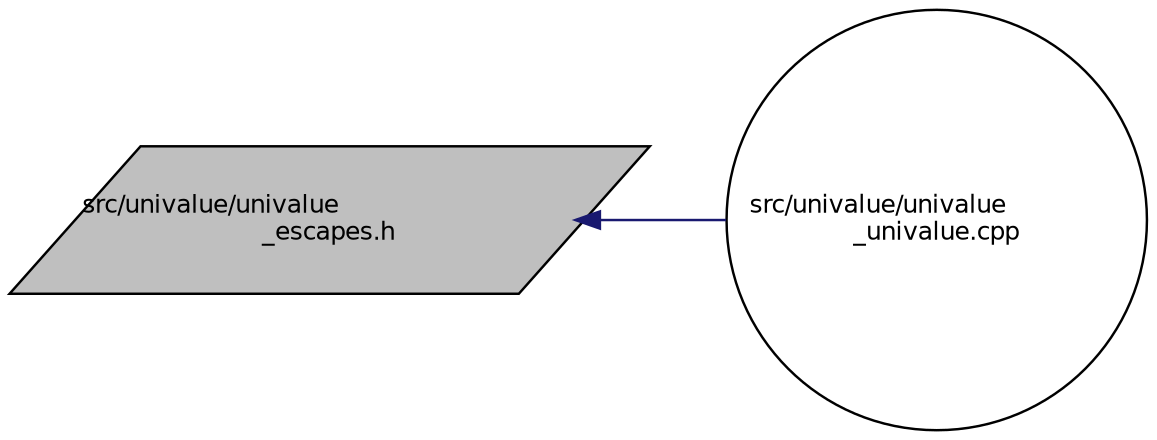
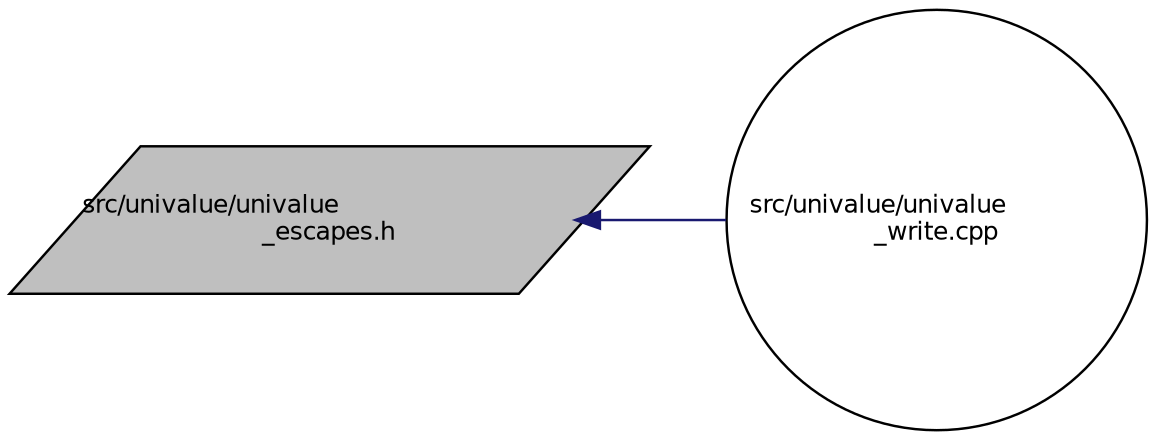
node "src/univalue/univalue _univalue.cpp": label "src/univalue/univalue _univalue.cpp" -> "src/univalue/univalue _write.cpp"
